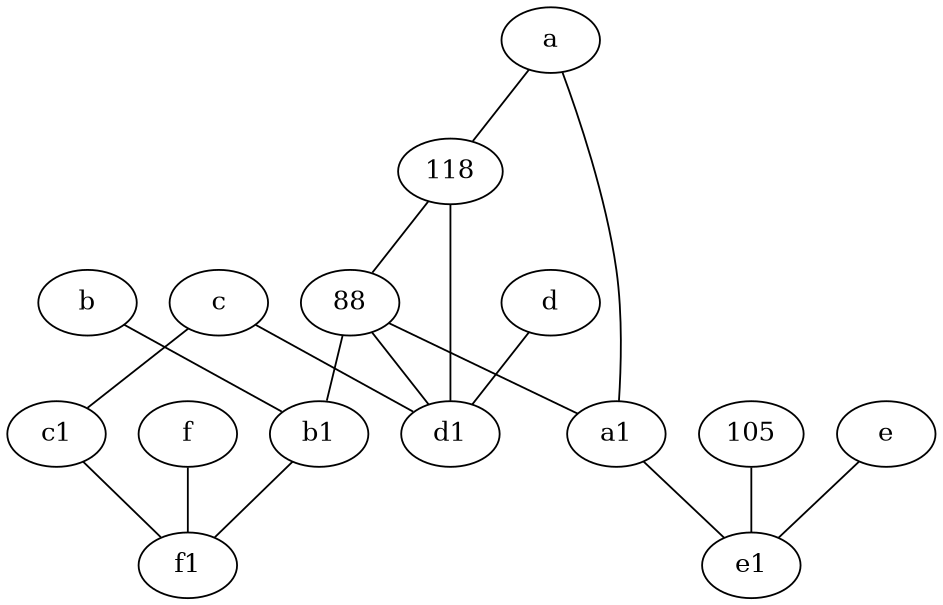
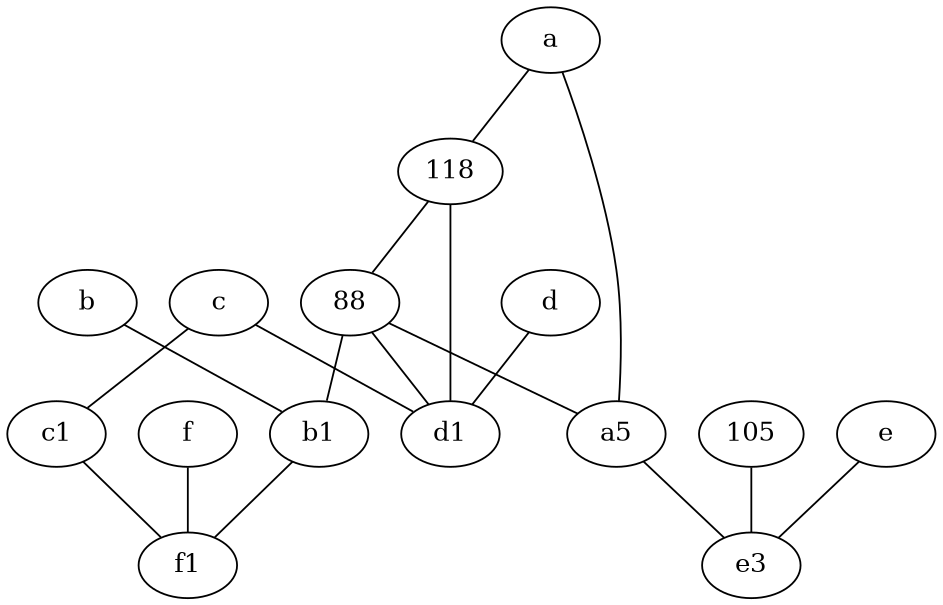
node "a1": label "a1" -> "a5"
node "e1": label "e1" -> "e3"
